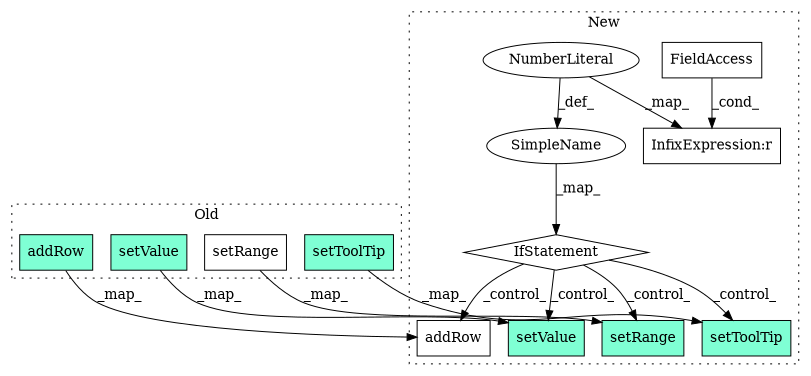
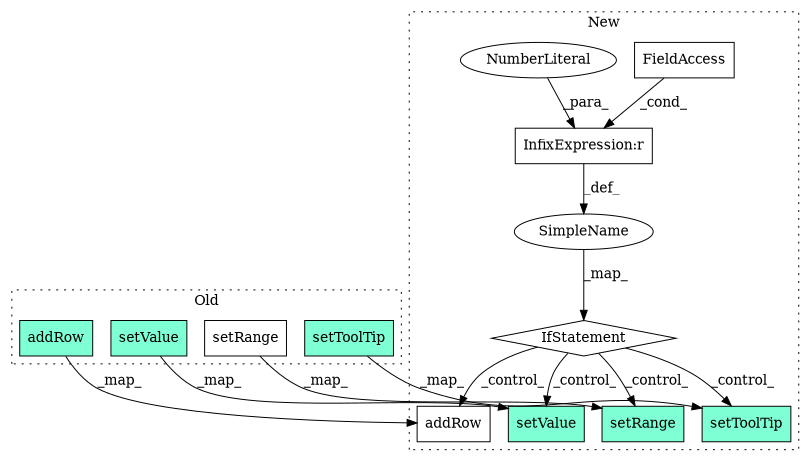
edge "NumberLiteral" -> "SimpleName": now "InfixExpression:r" -> "SimpleName"
edge "NumberLiteral" -> "InfixExpression:r": label "_map_" -> "_para_"
